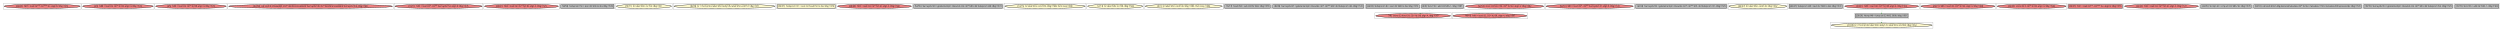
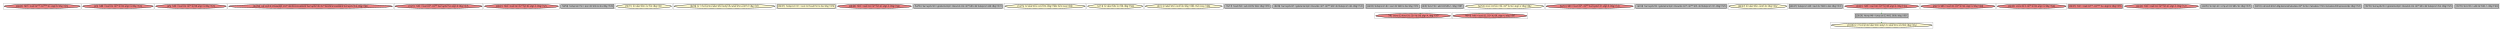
node "[52/53]  store i32 %inc156, i32* %i142, align 4, !dbg !1582": fillcolor lightcoral -> lemonchiffon
